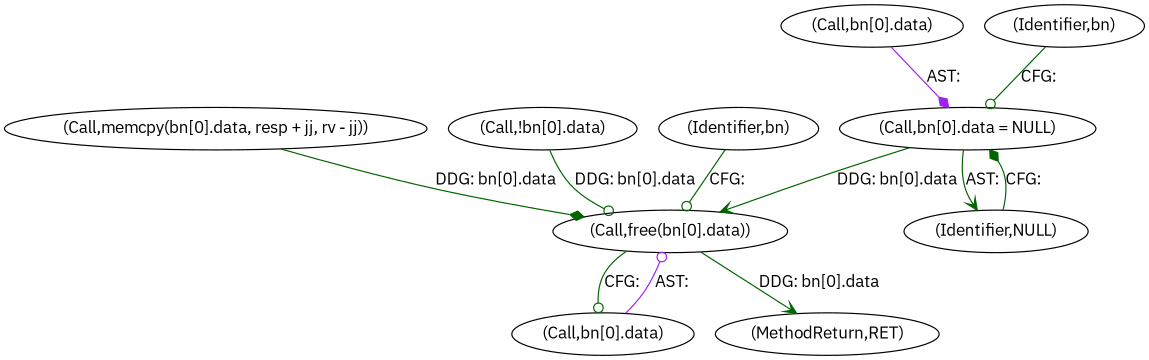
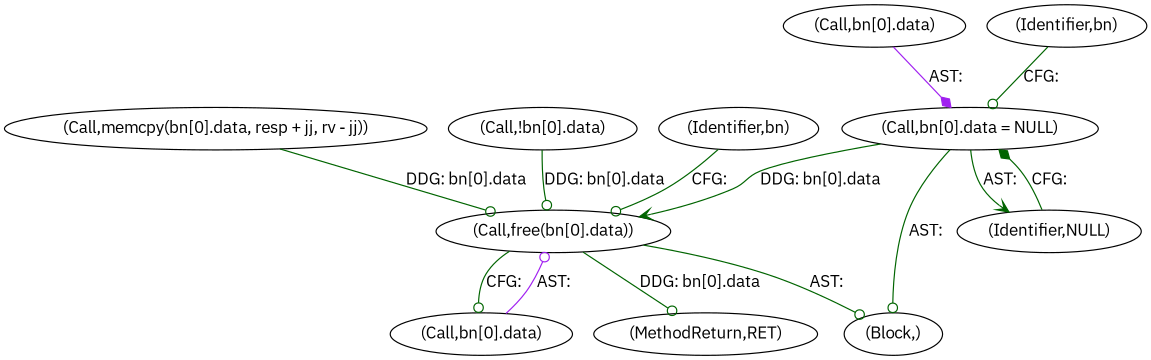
edge "(Call,memcpy(bn[0].data, resp + jj, rv - jj))" -> "(Call,free(bn[0].data))": arrowhead diamond -> odot
edge "(Call,free(bn[0].data))" -> "(MethodReturn,RET)": arrowhead vee -> odot
node "(Block,)": added
